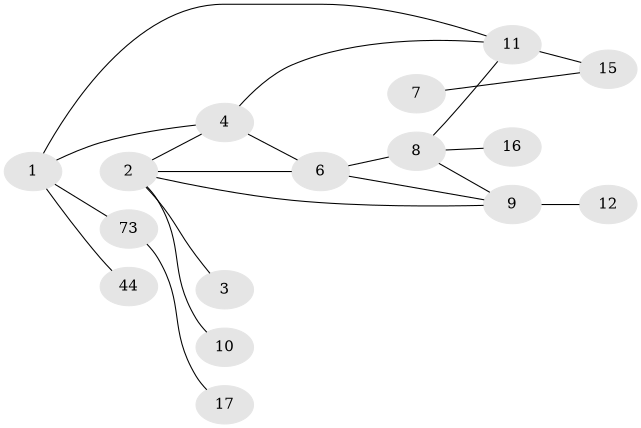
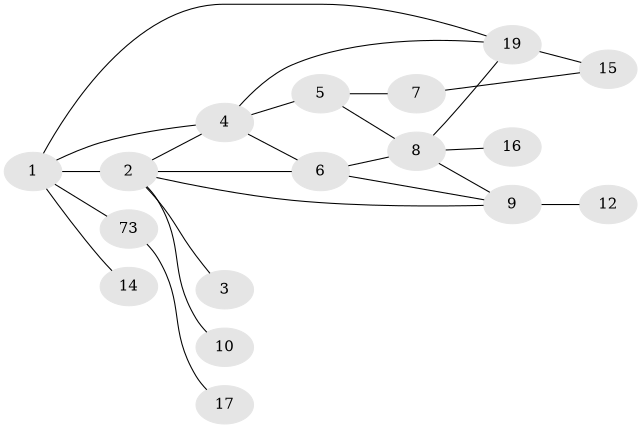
node "11": label "11" -> "19"
node "5": added
edge "1" -- "2": added
node "44": label "44" -> "14"
